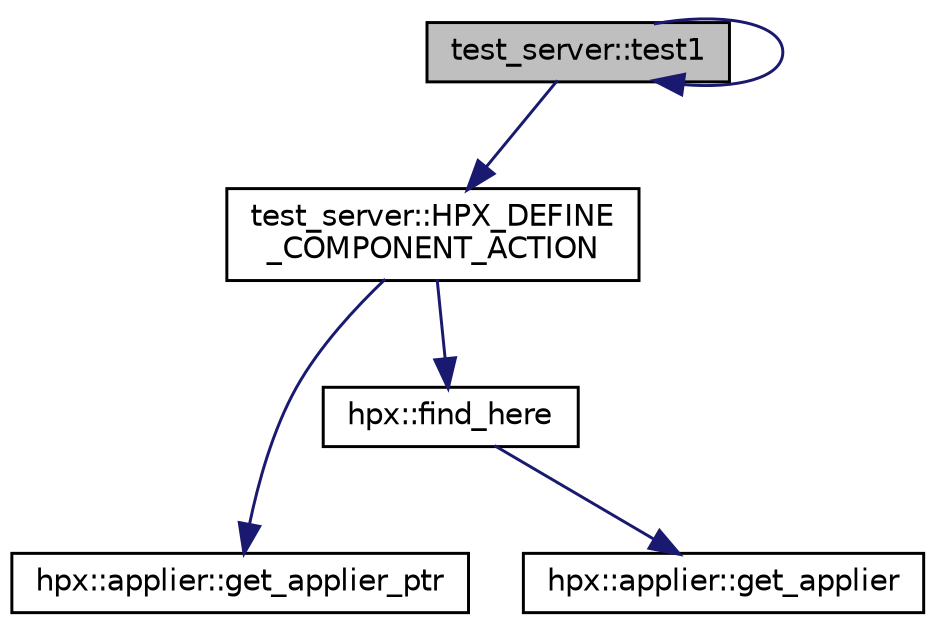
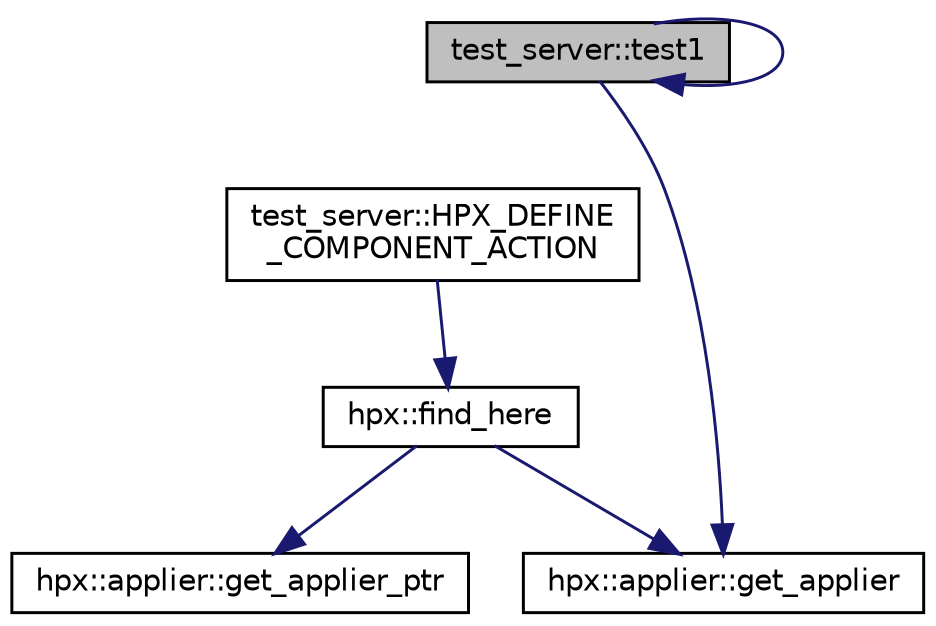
edge "test_server::test1" -> "test_server::HPX_DEFINE _COMPONENT_ACTION": now "test_server::test1" -> "hpx::applier::get_applier"
edge "test_server::HPX_DEFINE _COMPONENT_ACTION" -> "hpx::applier::get_applier_ptr": now "hpx::find_here" -> "hpx::applier::get_applier_ptr"
